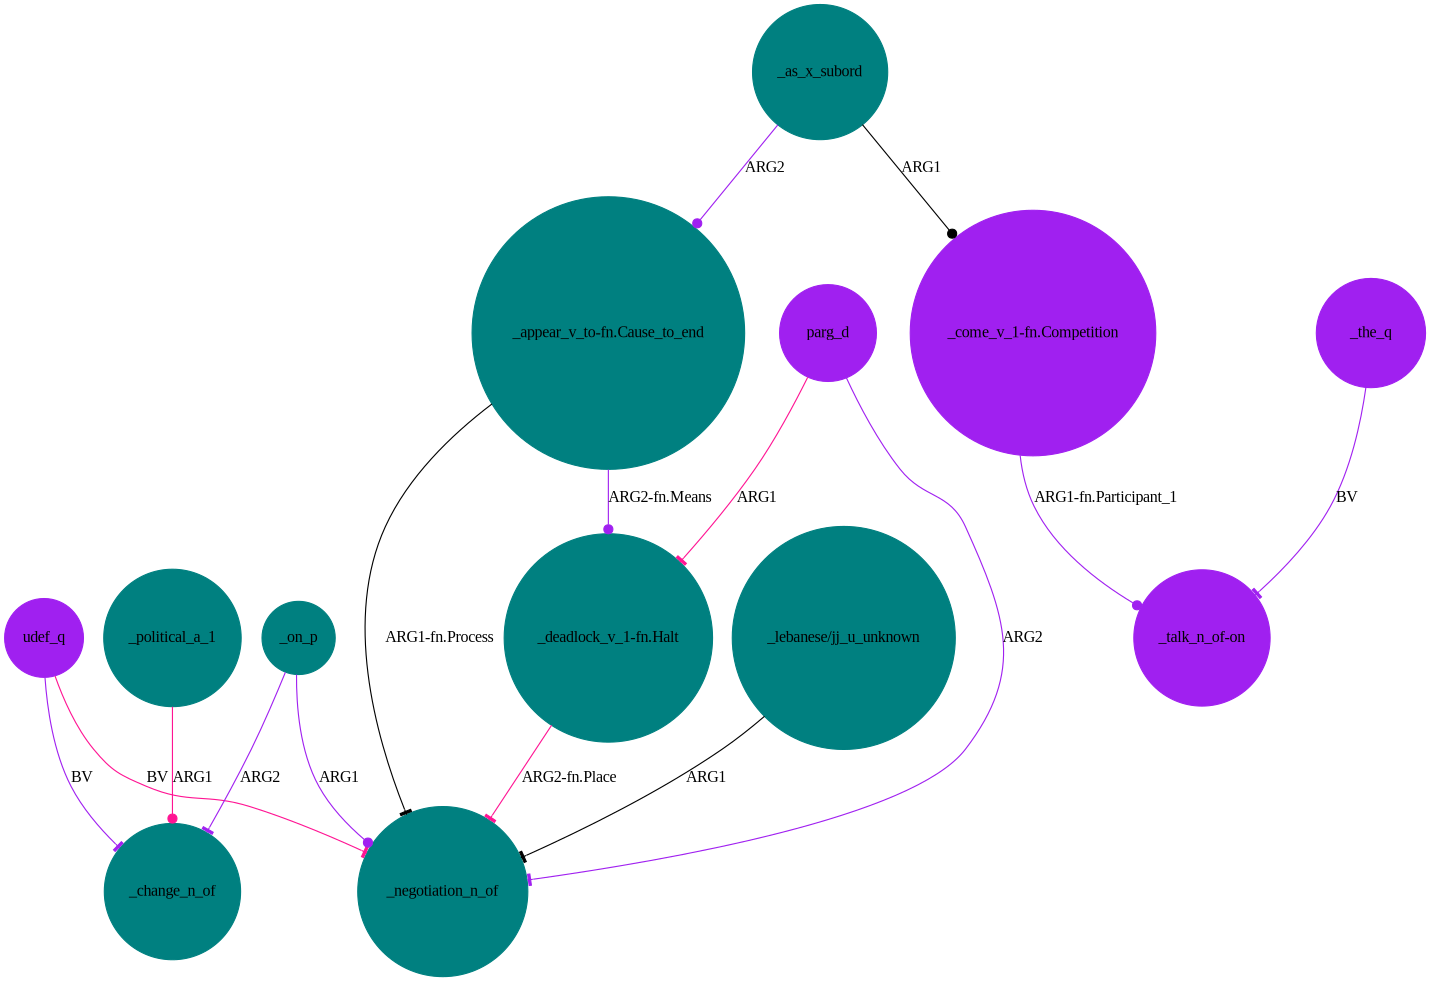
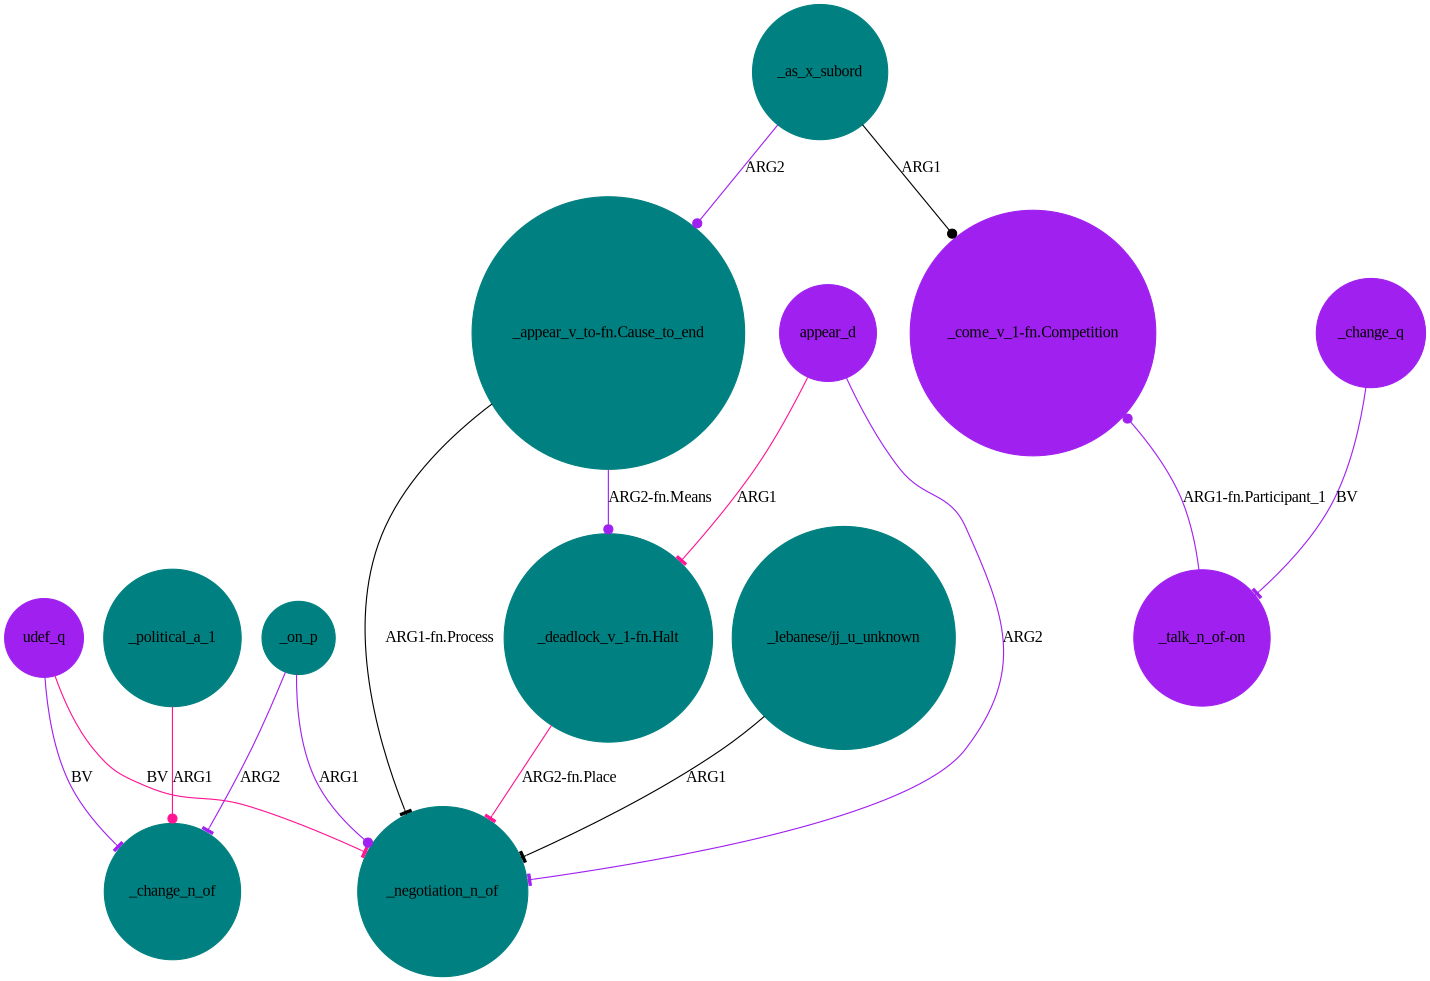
node "parg_d": label "parg_d" -> "appear_d"
node "_the_q": label "_the_q" -> "_change_q"
edge "_come_v_1-fn.Competition" -> "_talk_n_of-on": reversed
